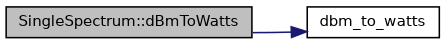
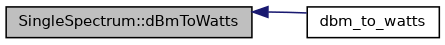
edge "SingleSpectrum::dBmToWatts" -> "dbm_to_watts": reversed
